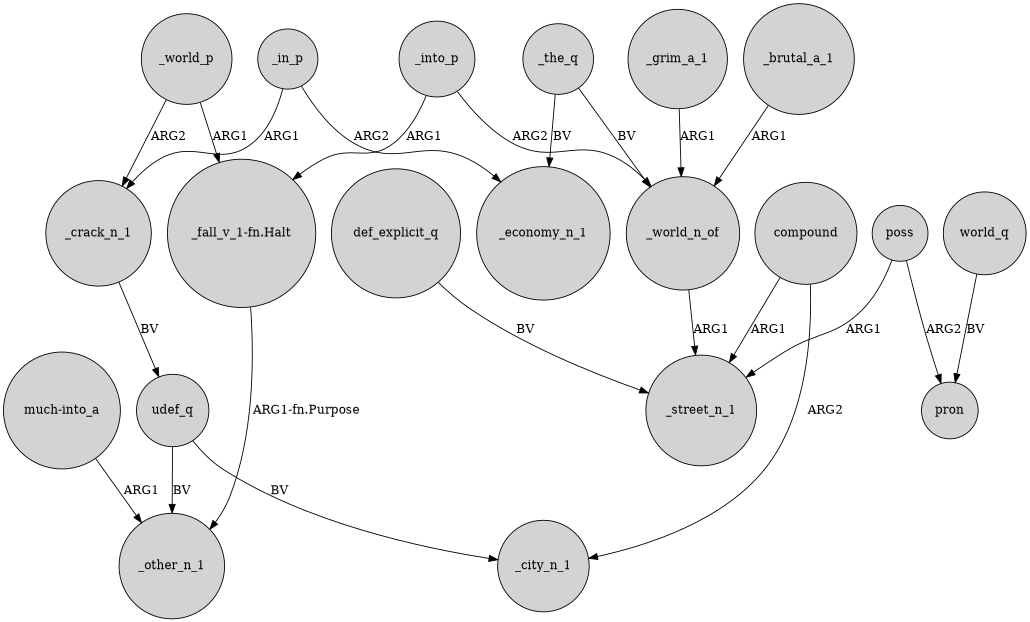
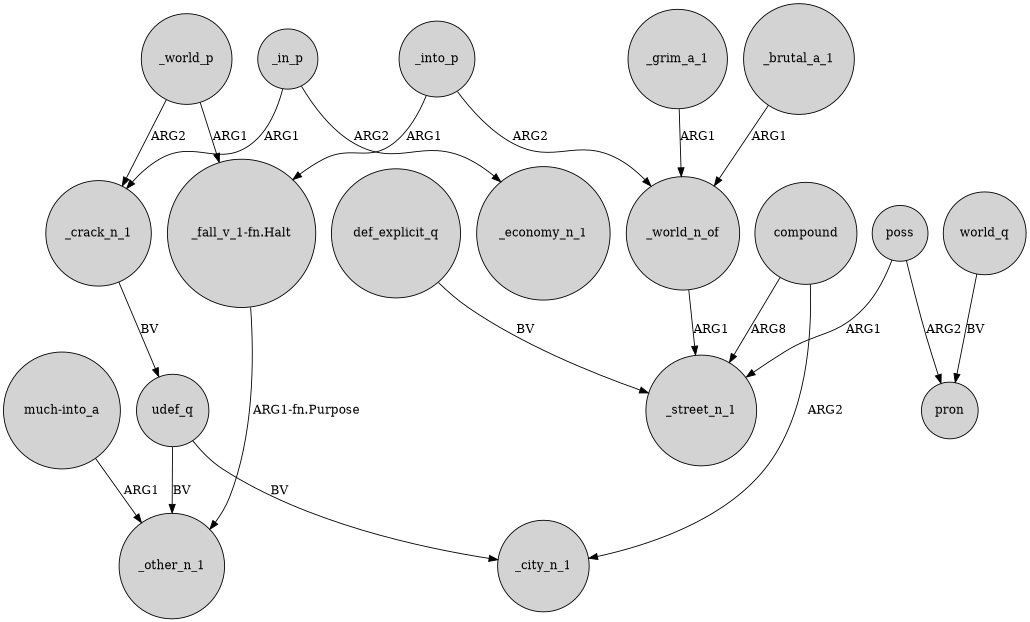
node "_the_q": removed
edge "compound" -> "_street_n_1": label "ARG1" -> "ARG8"
